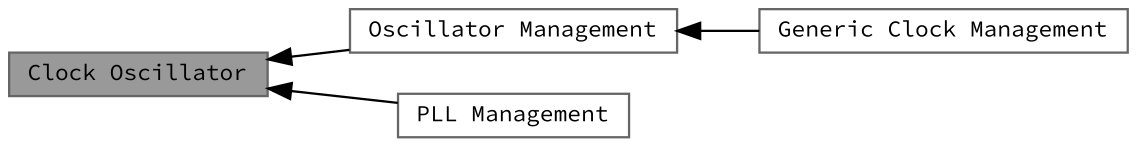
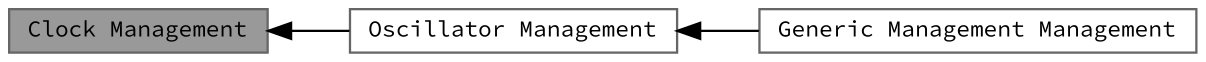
node "Generic Clock Management": label "Generic Clock Management" -> "Generic Management Management"
node "Clock Oscillator": label "Clock Oscillator" -> "Clock Management"
node "PLL Management": removed
